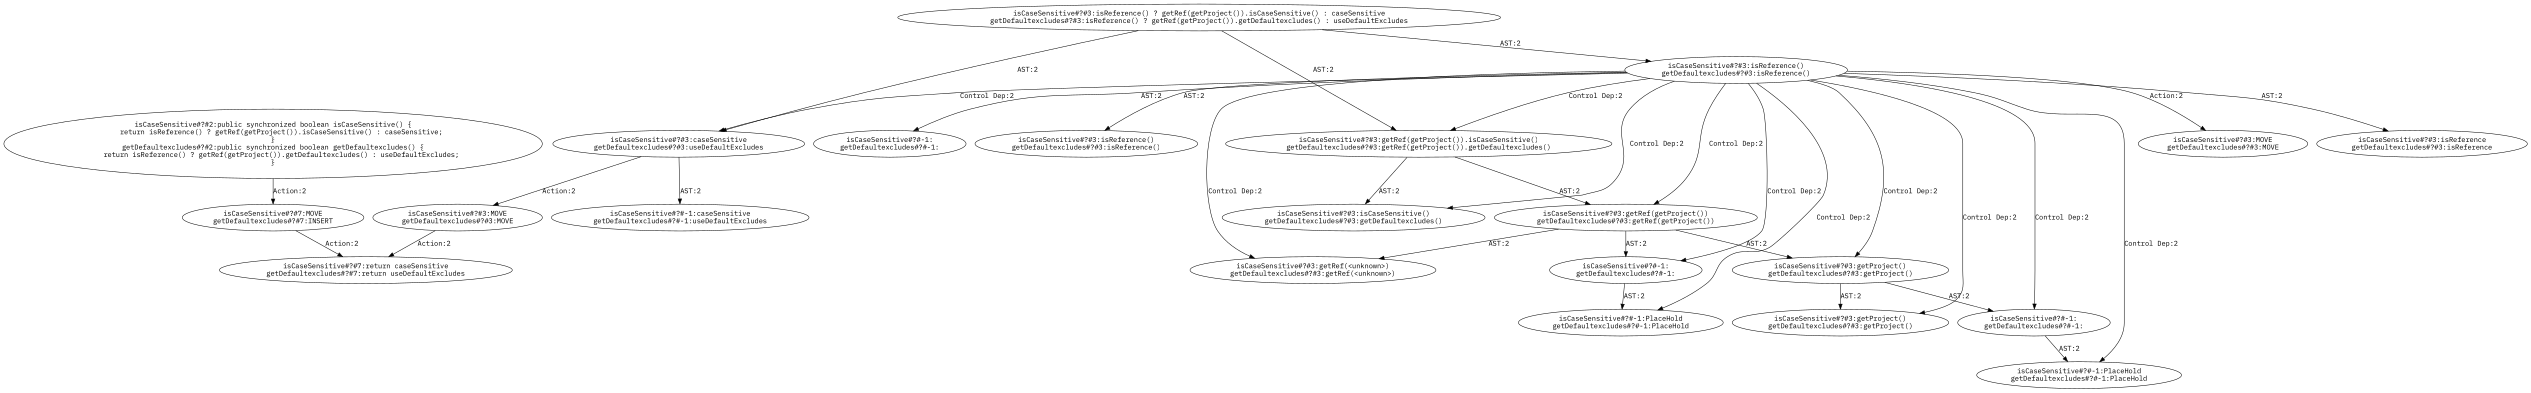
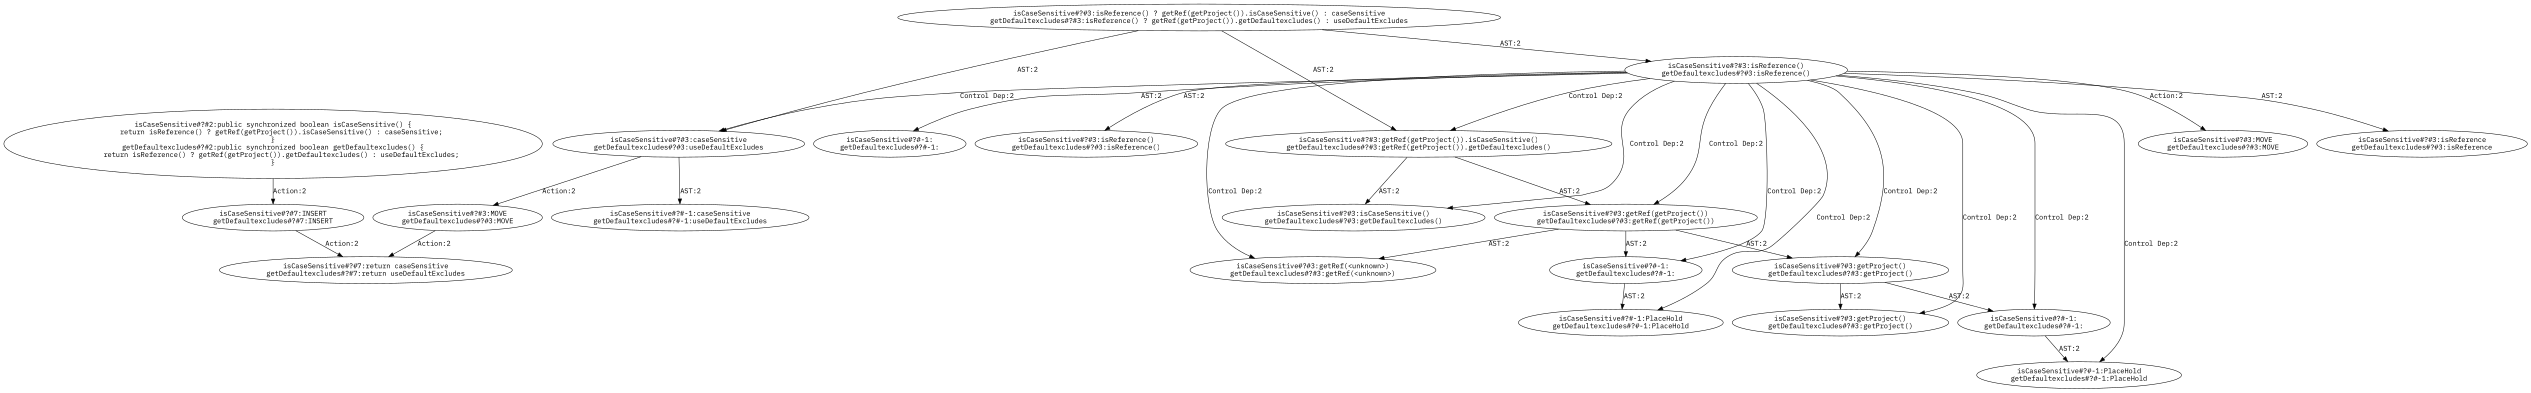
node "isCaseSensitive#?#7:MOVE getDefaultexcludes#?#7:INSERT": label "isCaseSensitive#?#7:MOVE getDefaultexcludes#?#7:INSERT" -> "isCaseSensitive#?#7:INSERT getDefaultexcludes#?#7:INSERT"
